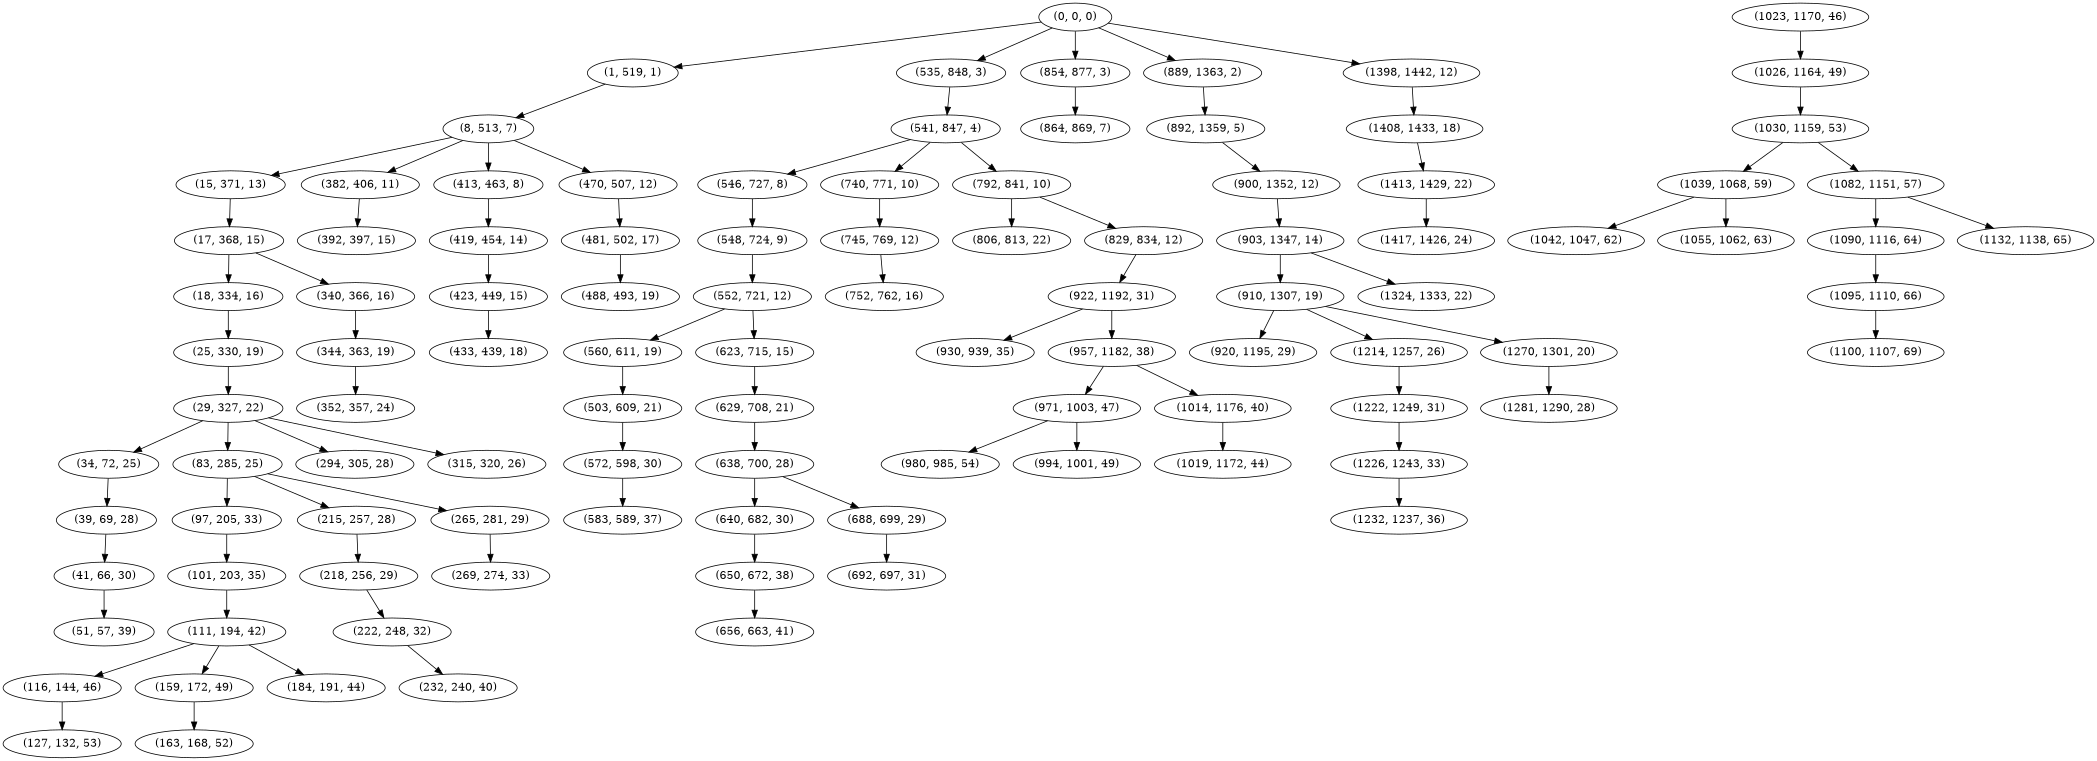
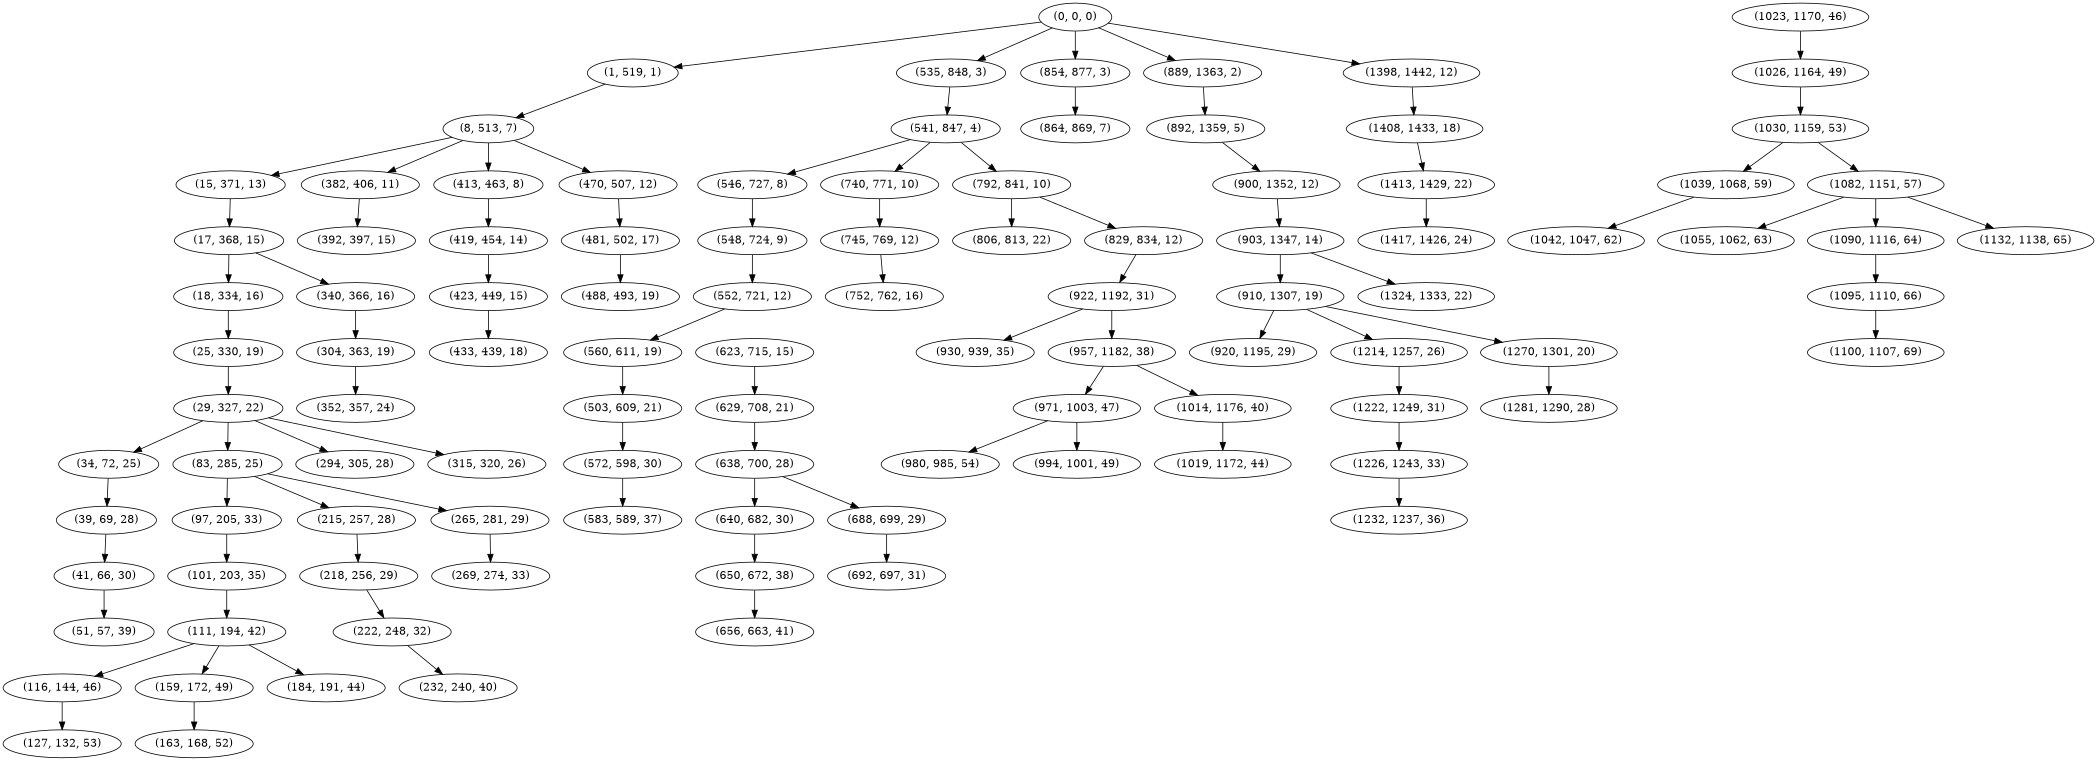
edge "(1039, 1068, 59)" -> "(1055, 1062, 63)": now "(1082, 1151, 57)" -> "(1055, 1062, 63)"
edge "(552, 721, 12)" -> "(623, 715, 15)": removed
node "(344, 363, 19)": label "(344, 363, 19)" -> "(304, 363, 19)"
